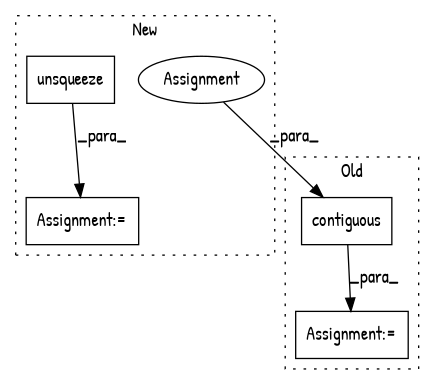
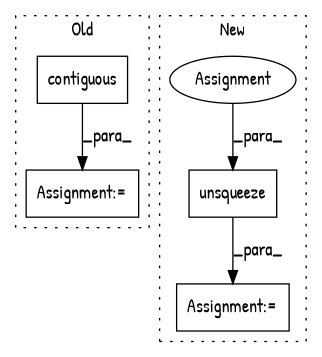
edge "Assignment" -> "contiguous": now "Assignment" -> "unsqueeze"
